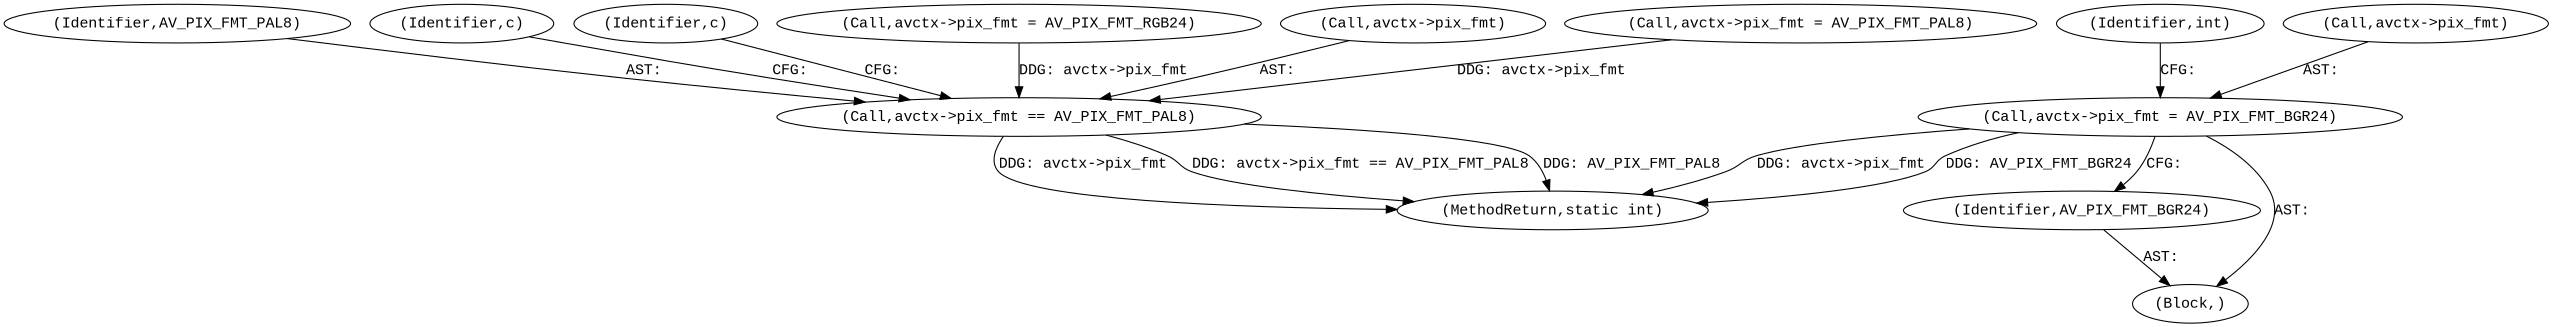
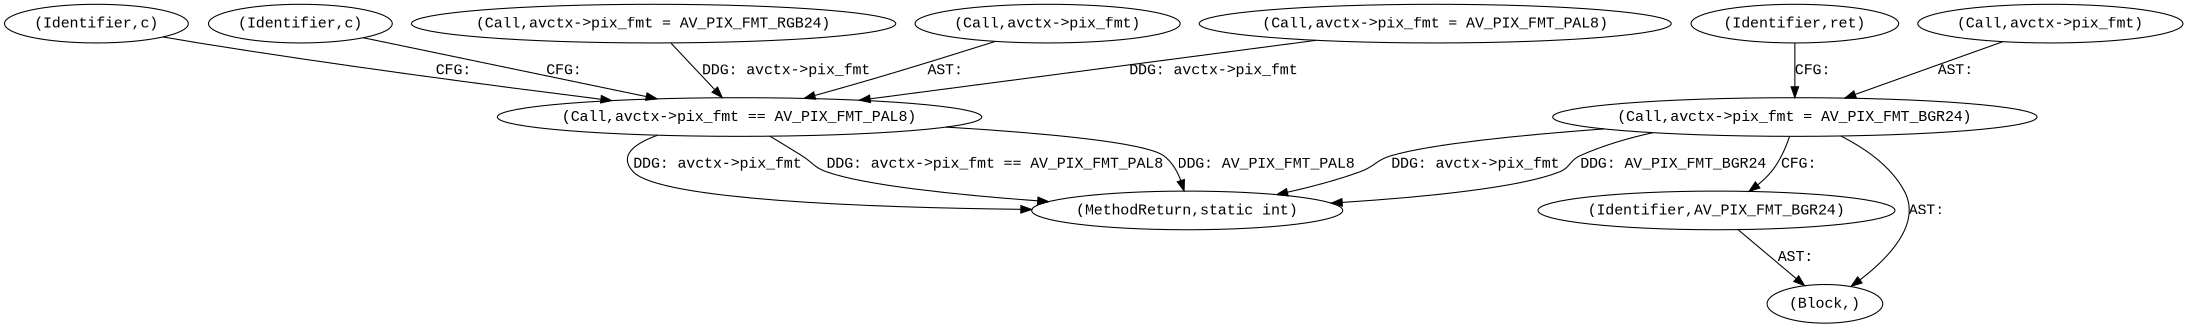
node "(Identifier,AV_PIX_FMT_PAL8)": removed
node "(Identifier,int)": label "(Identifier,int)" -> "(Identifier,ret)"
